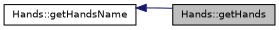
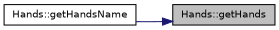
edge "Hands::getHands" -> "Hands::getHandsName": reversed
